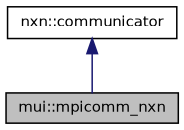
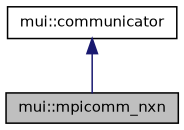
node "nxn::communicator": label "nxn::communicator" -> "mui::communicator"
